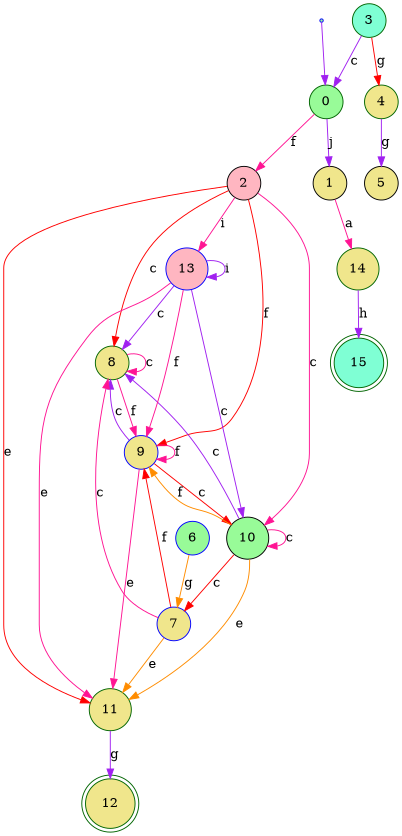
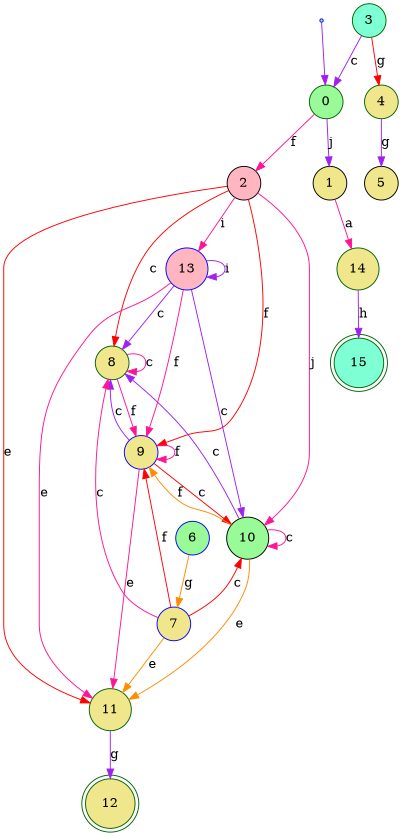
edge "2" -> "10": label "c" -> "j"
edge "10" -> "7": reversed
